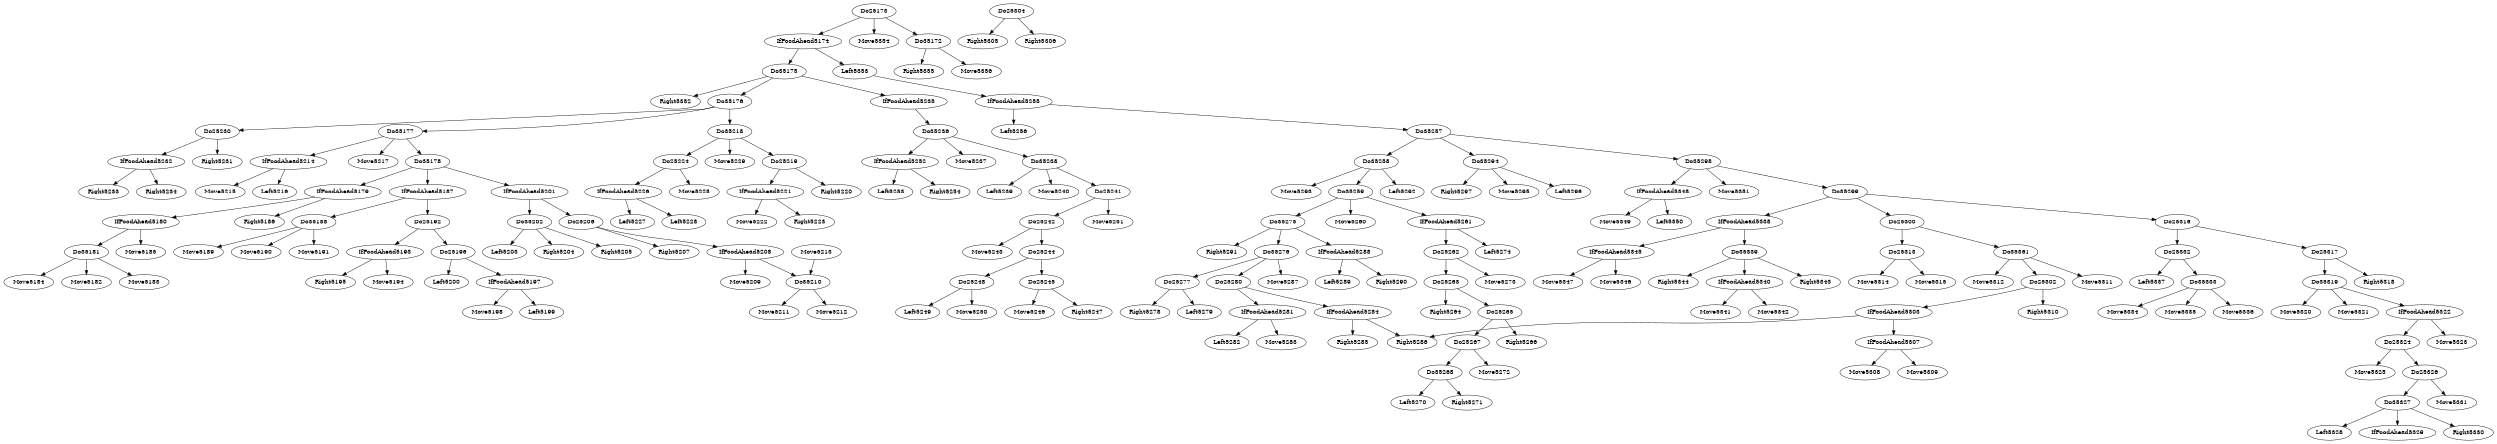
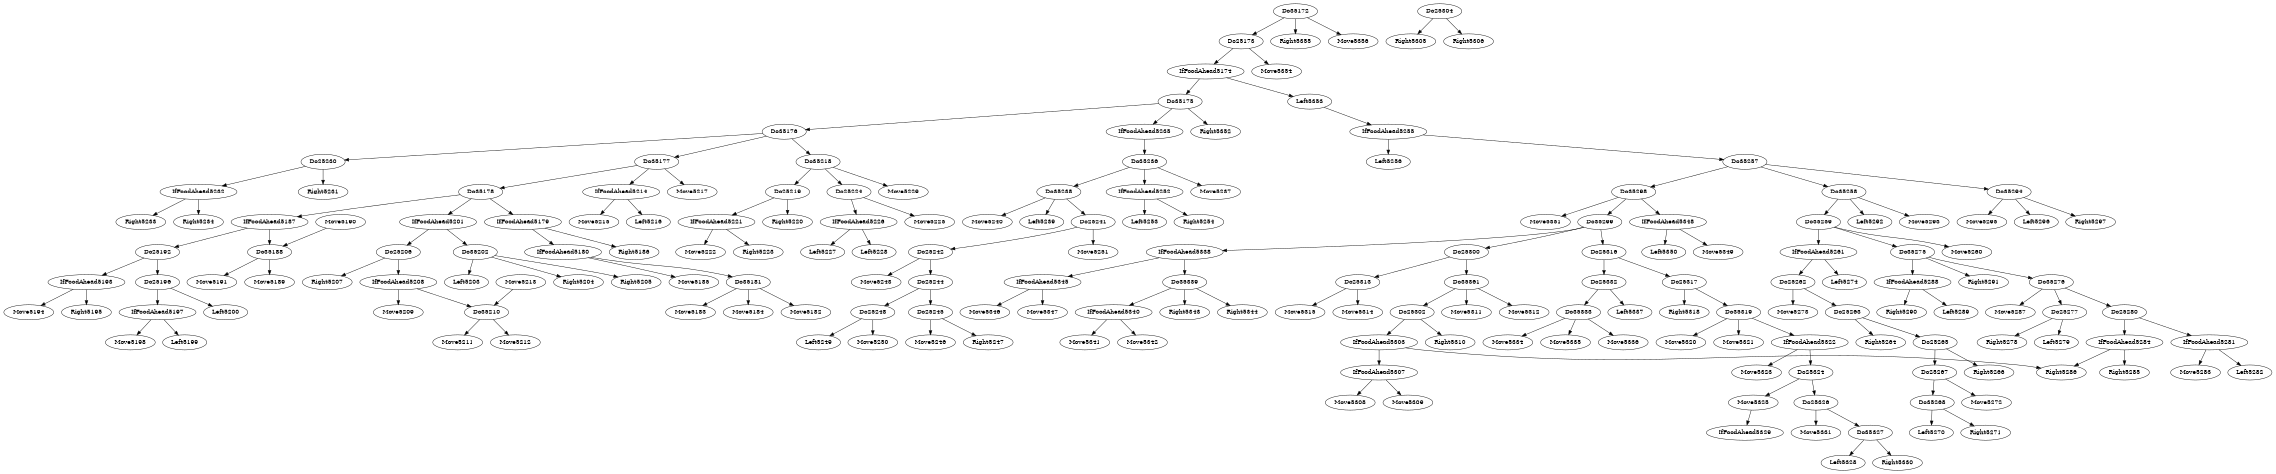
edge "Do25173" -> "Do35172": reversed
edge "Do35188" -> "Move5190": reversed
edge "Do35327" -> "IfFoodAhead5329": now "Move5325" -> "IfFoodAhead5329"
